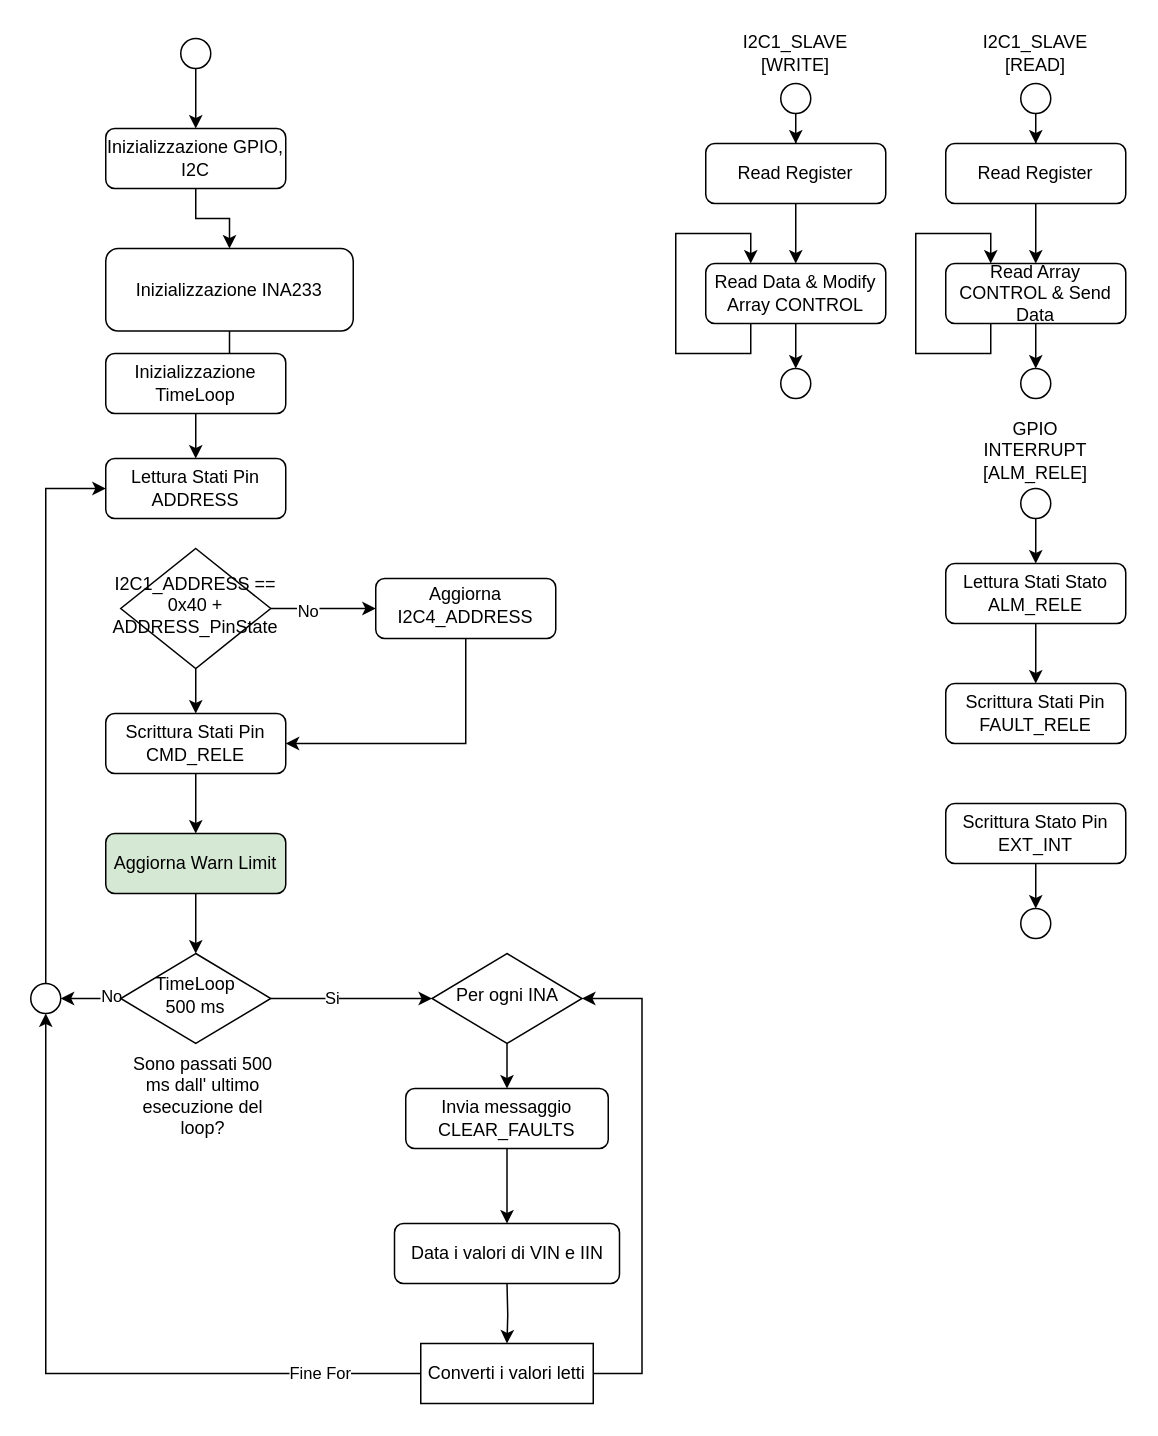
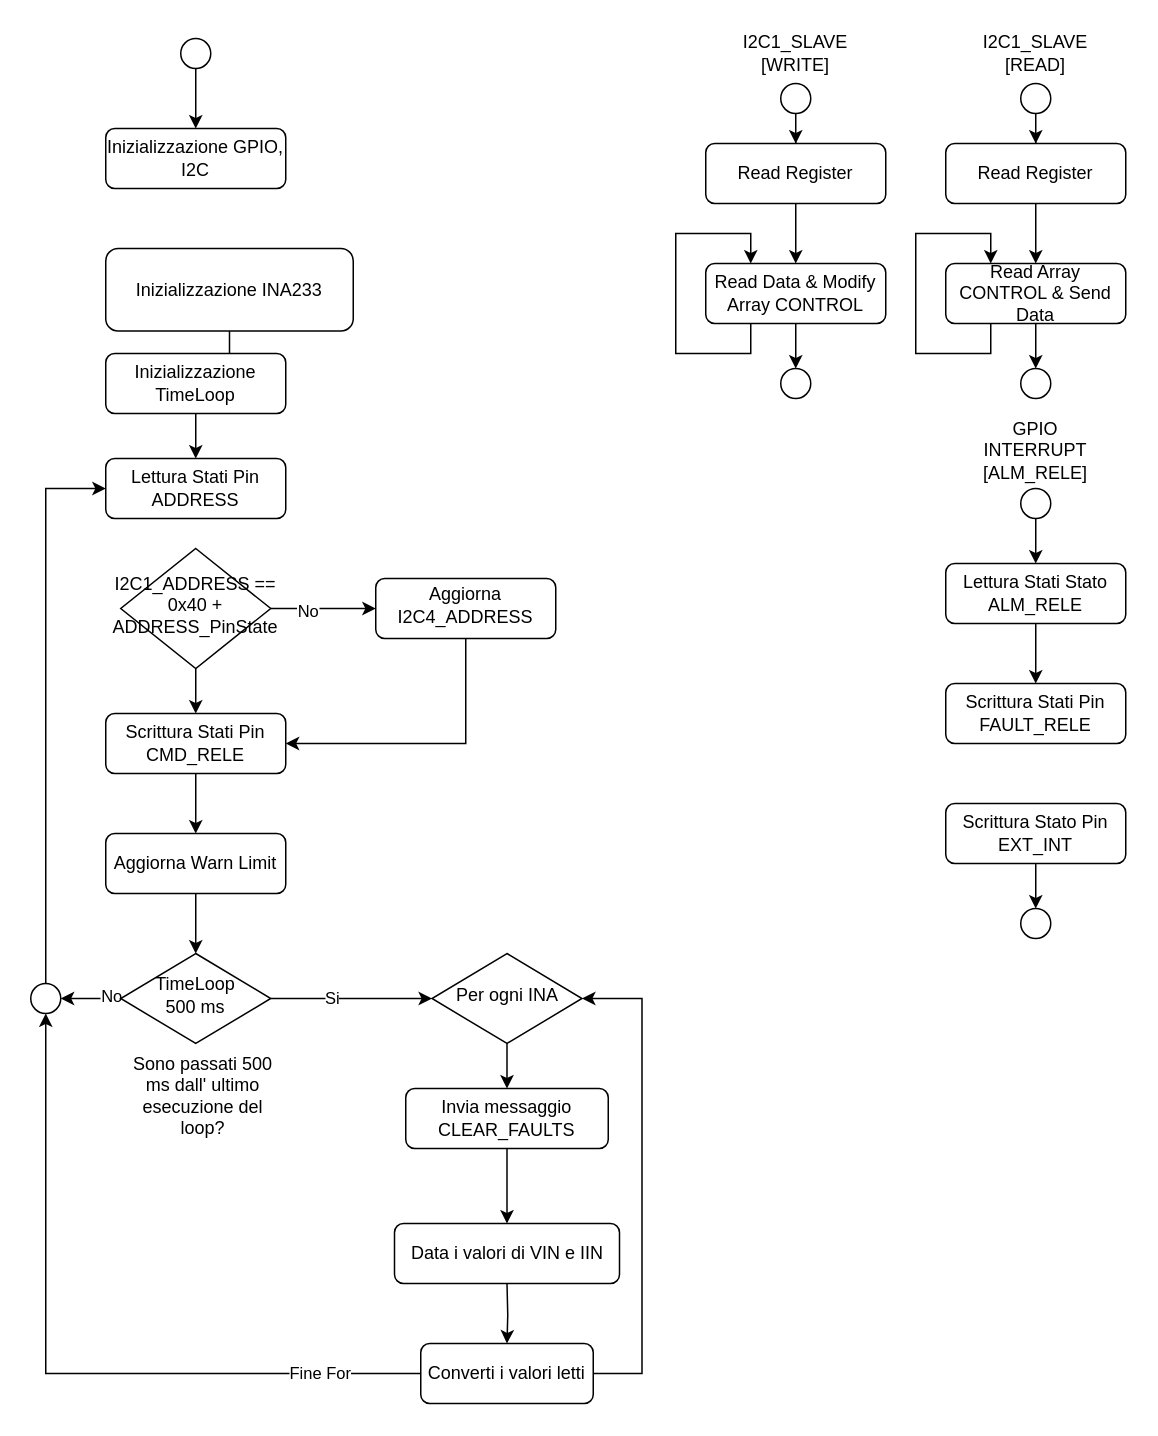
edge "Inizializzazione GPIO, I2C" -> "Inizializzazione INA233": removed
node "Aggiorna Warn Limit": fillcolor #d5e8d4 -> #ffffff
node "Converti i valori letti": shape rectangle -> rounded rectangle
